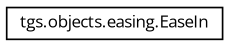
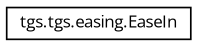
node "tgs.objects.easing.EaseIn": label "tgs.objects.easing.EaseIn" -> "tgs.tgs.easing.EaseIn"
